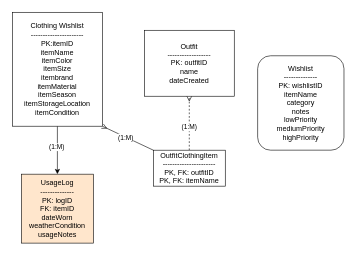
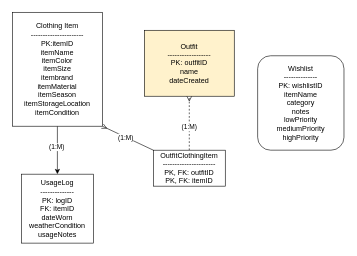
node "Outfit ------------------ PK: outfitID name dateCreated": fillcolor #ffffff -> #fff2cc
node "Clothing Wishlist ---------------------- PK:itemID itemName itemColor itemSize itembrand itemMaterial itemSeason itemStorageLocation itemCondition": label "Clothing Wishlist ---------------------- PK:itemID itemName itemColor itemSize itembrand itemMaterial itemSeason itemStorageLocation itemCondition" -> "Clothing Item ---------------------- PK:itemID itemName itemColor itemSize itembrand itemMaterial itemSeason itemStorageLocation itemCondition"
node "OutfitClothingItem ---------------------- PK, FK: outfitID PK, FK: itemName": label "OutfitClothingItem ---------------------- PK, FK: outfitID PK, FK: itemName" -> "OutfitClothingItem ---------------------- PK, FK: outfitID PK, FK: itemID"
node "UsageLog -------------- PK: logID FK: itemID dateWorn weatherCondition usageNotes": fillcolor #ffe6cc -> #ffffff
